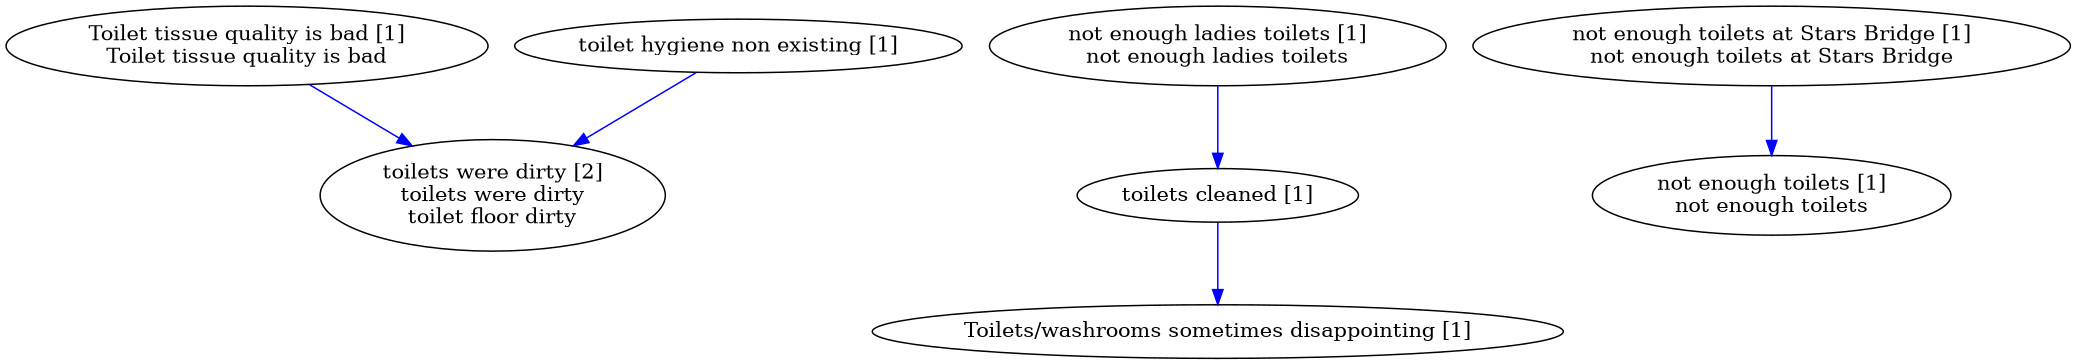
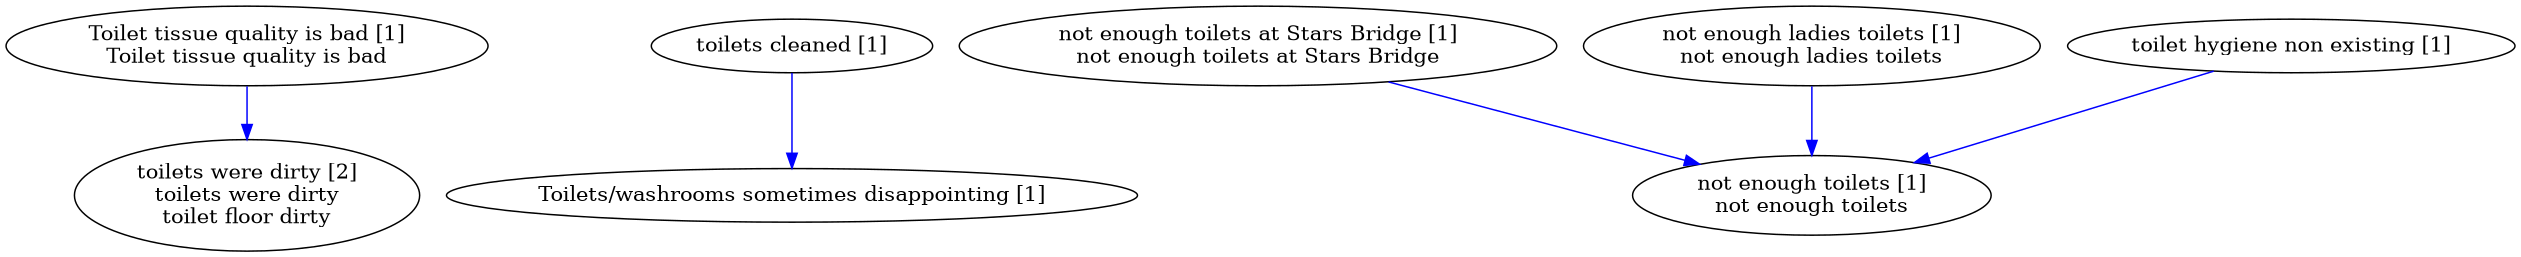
edge "toilet hygiene non existing [1]" -> "toilets were dirty [2] toilets were dirty toilet floor dirty": now "toilet hygiene non existing [1]" -> "not enough toilets [1] not enough toilets"
edge "not enough ladies toilets [1] not enough ladies toilets" -> "toilets cleaned [1]": now "not enough ladies toilets [1] not enough ladies toilets" -> "not enough toilets [1] not enough toilets"
